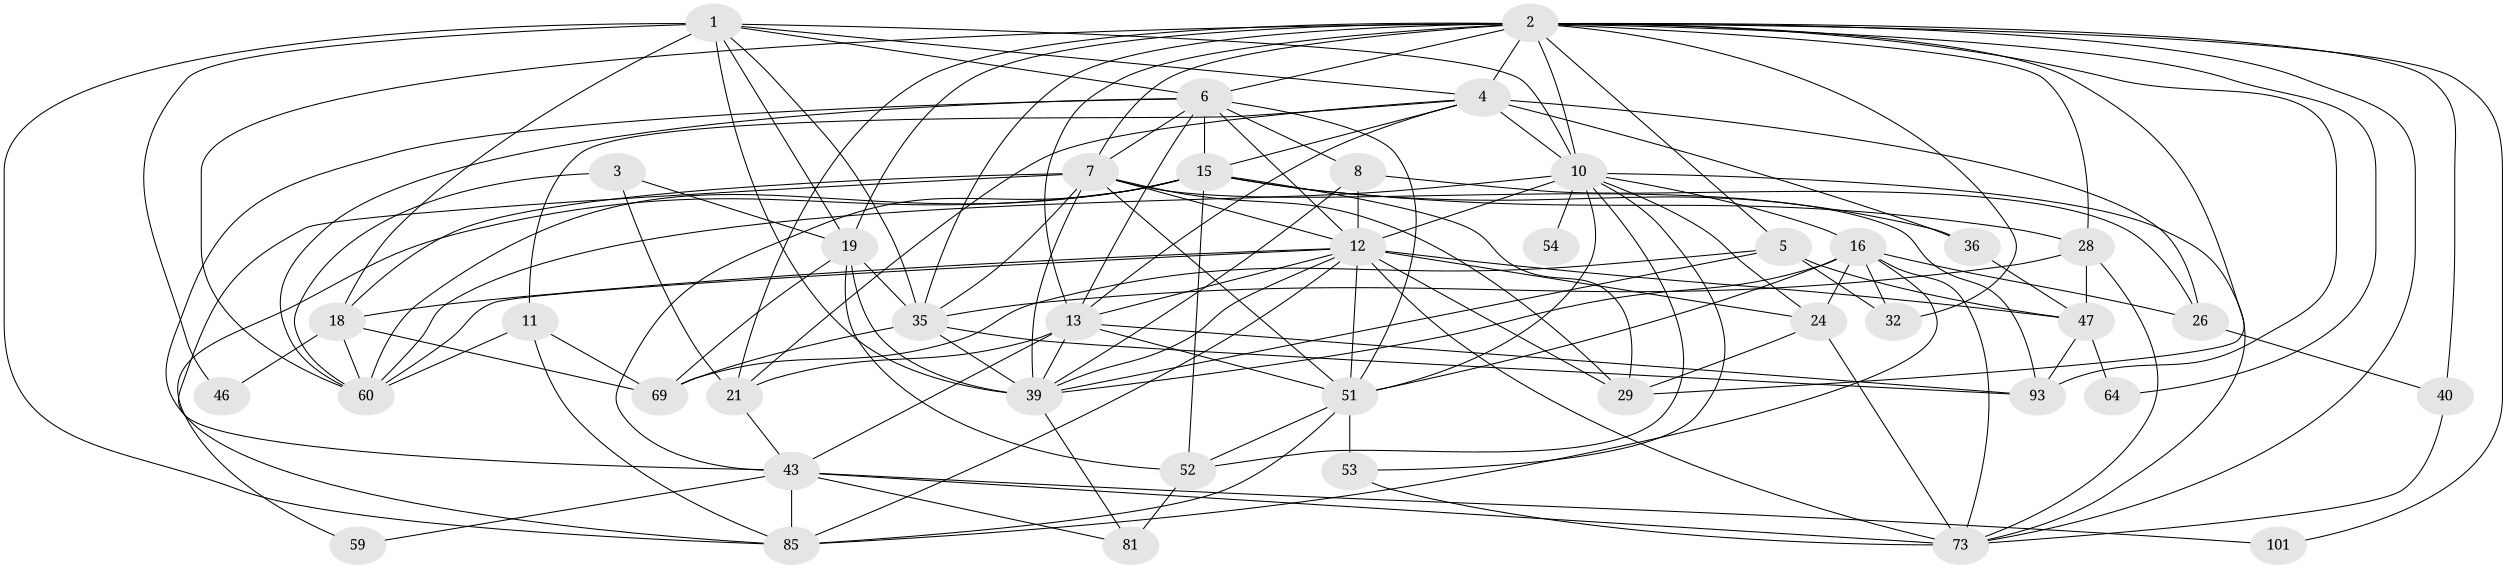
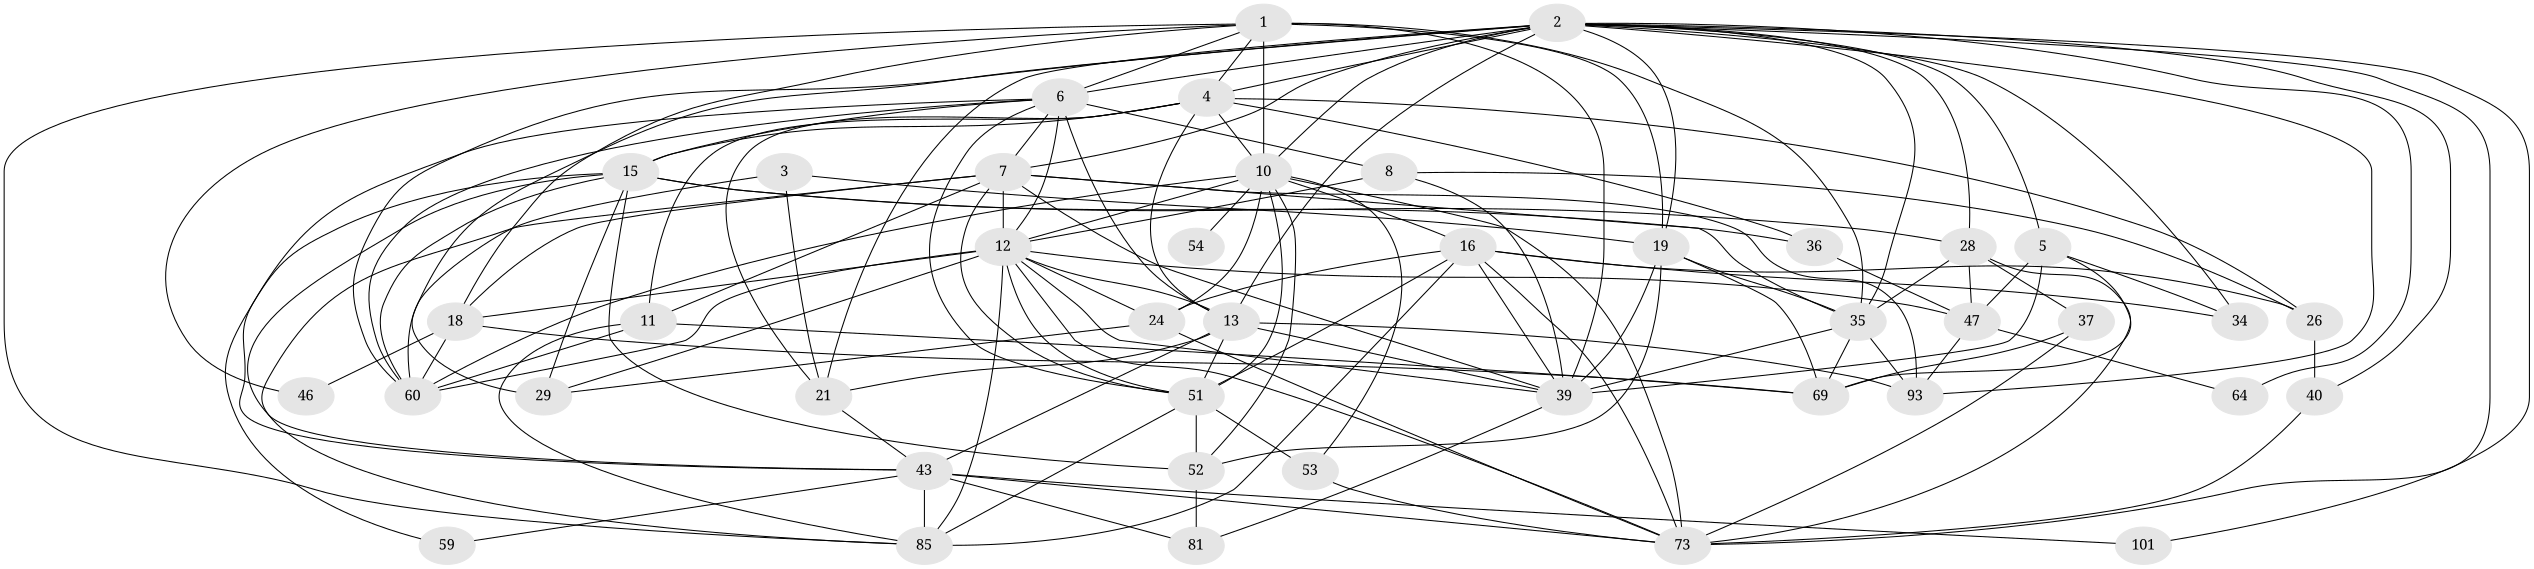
edge "7" -- "29": now "7" -- "11"
node "32": label "32" -> "34"
node "37": added
